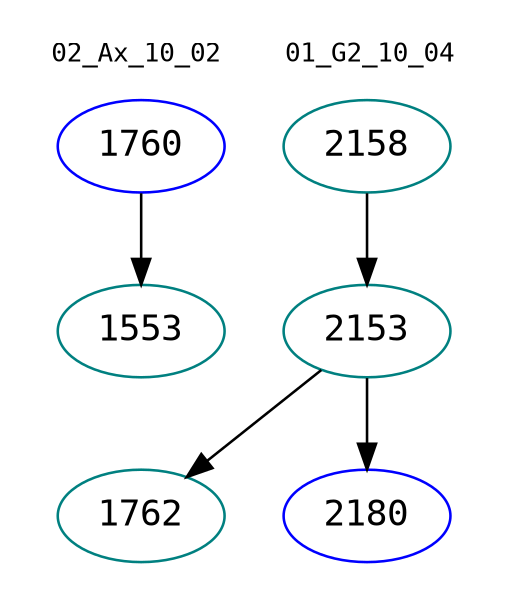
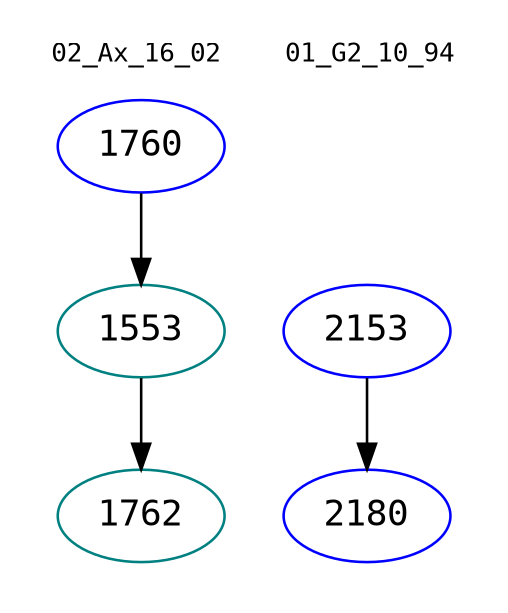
cluster "02_Ax_10_02": label "02_Ax_10_02" -> "02_Ax_16_02"
cluster "01_G2_10_04": label "01_G2_10_04" -> "01_G2_10_94"
node "2158": removed
node "2153": color teal -> blue
edge "2153" -> "1762": now "1553" -> "1762"
